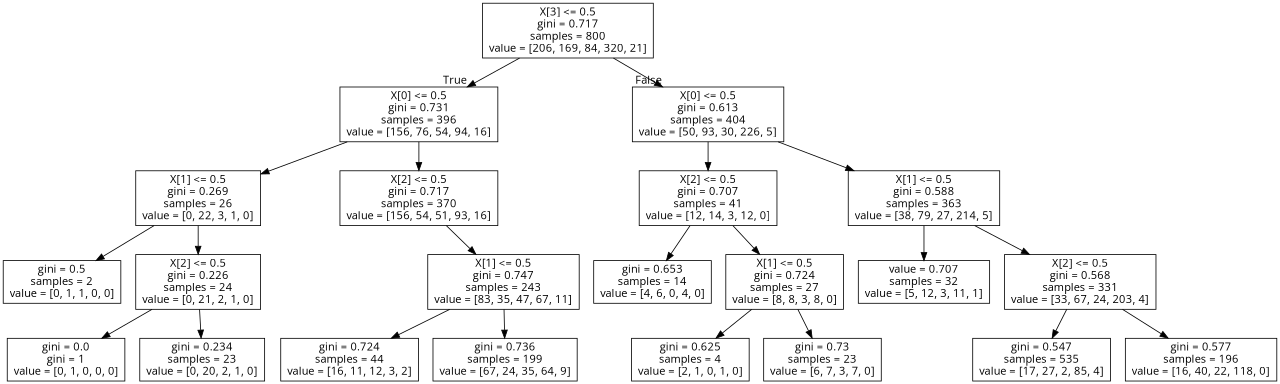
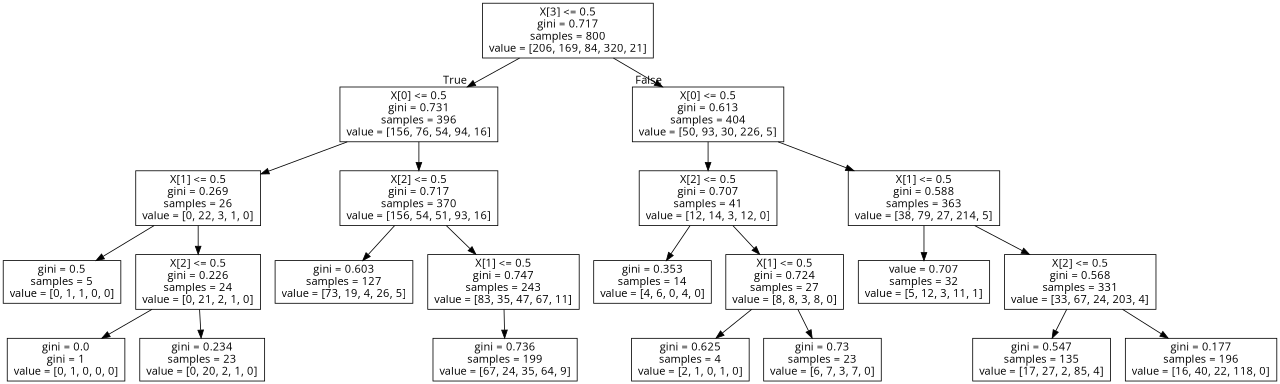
node "gini = 0.5 samples = 2 value = [0, 1, 1, 0, 0]": label "gini = 0.5 samples = 2 value = [0, 1, 1, 0, 0]" -> "gini = 0.5 samples = 5 value = [0, 1, 1, 0, 0]"
node "gini = 0.603 samples = 127 value = [73, 19, 4, 26, 5]": added
node "gini = 0.653 samples = 14 value = [4, 6, 0, 4, 0]": label "gini = 0.653 samples = 14 value = [4, 6, 0, 4, 0]" -> "gini = 0.353 samples = 14 value = [4, 6, 0, 4, 0]"
node "gini = 0.724 samples = 44 value = [16, 11, 12, 3, 2]": removed
node "gini = 0.547 samples = 535 value = [17, 27, 2, 85, 4]": label "gini = 0.547 samples = 535 value = [17, 27, 2, 85, 4]" -> "gini = 0.547 samples = 135 value = [17, 27, 2, 85, 4]"
node "gini = 0.577 samples = 196 value = [16, 40, 22, 118, 0]": label "gini = 0.577 samples = 196 value = [16, 40, 22, 118, 0]" -> "gini = 0.177 samples = 196 value = [16, 40, 22, 118, 0]"
